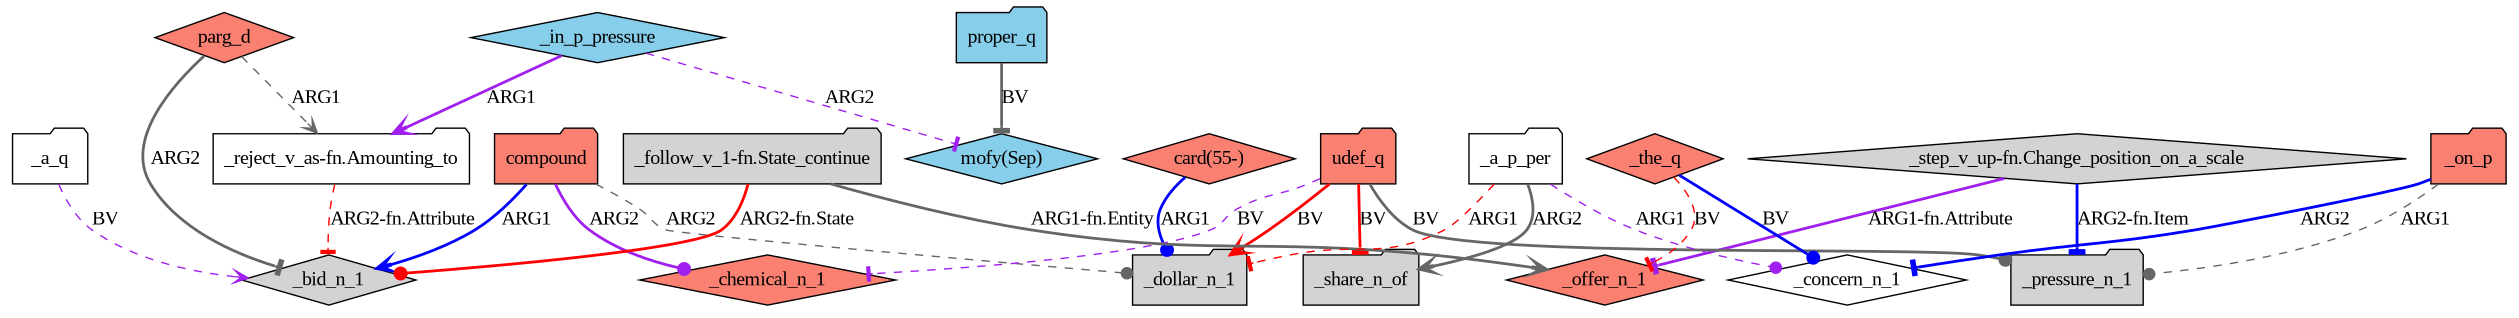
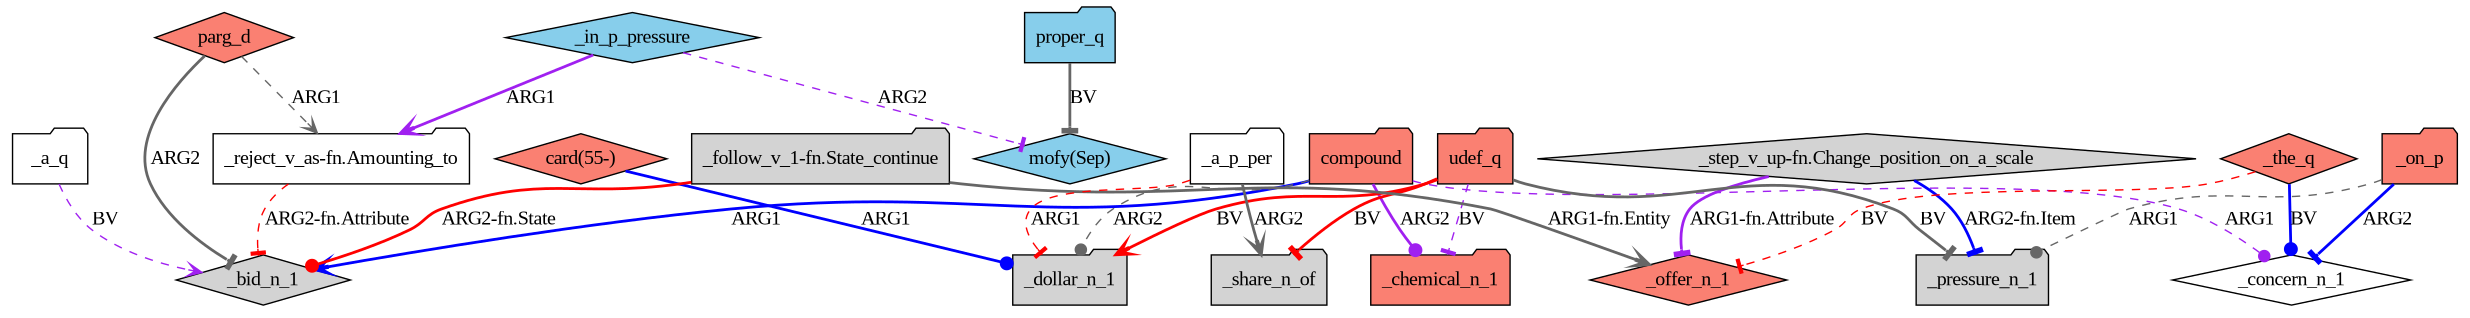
edge "_a_p_per" -> "_concern_n_1": now "compound" -> "_concern_n_1"
edge "udef_q" -> "_pressure_n_1": arrowhead dot -> tee
node "_chemical_n_1": shape diamond -> folder
